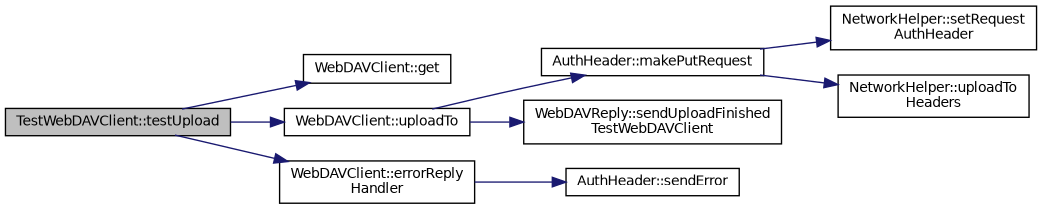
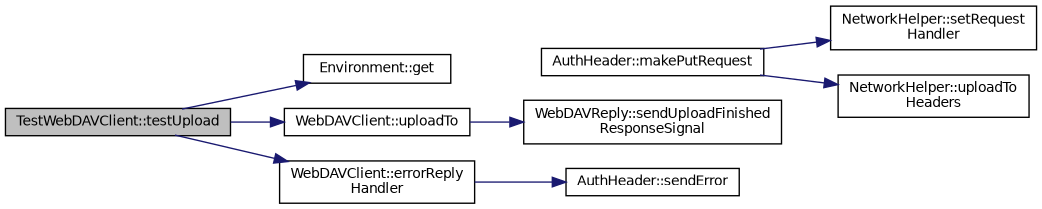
node "NetworkHelper::setRequest AuthHeader": label "NetworkHelper::setRequest AuthHeader" -> "NetworkHelper::setRequest Handler"
node "WebDAVClient::get": label "WebDAVClient::get" -> "Environment::get"
edge "WebDAVClient::uploadTo" -> "AuthHeader::makePutRequest": removed
node "WebDAVReply::sendUploadFinished TestWebDAVClient": label "WebDAVReply::sendUploadFinished TestWebDAVClient" -> "WebDAVReply::sendUploadFinished ResponseSignal"
